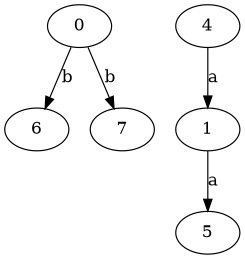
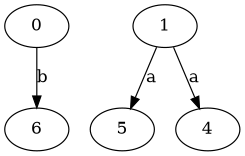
edge "4" -> "1": reversed
node "7": removed
